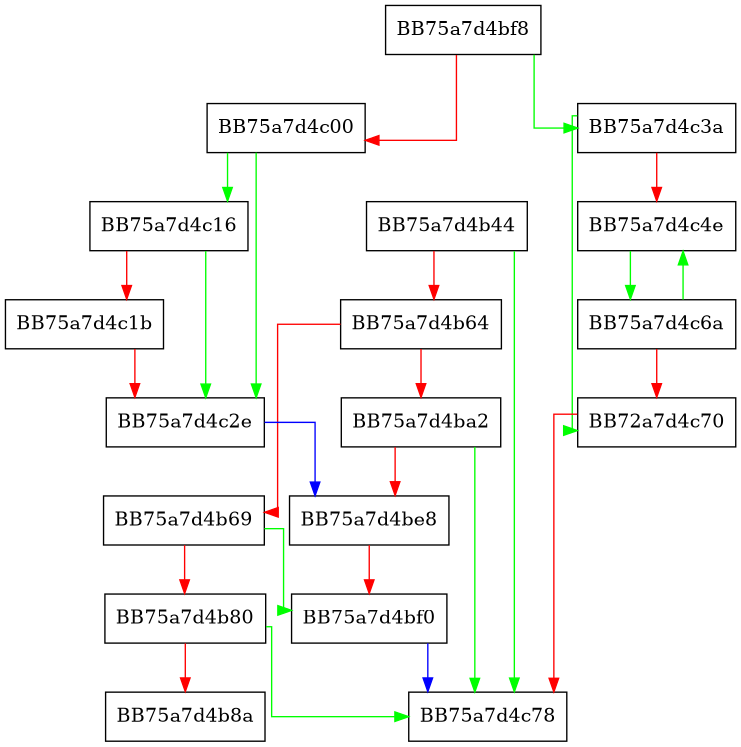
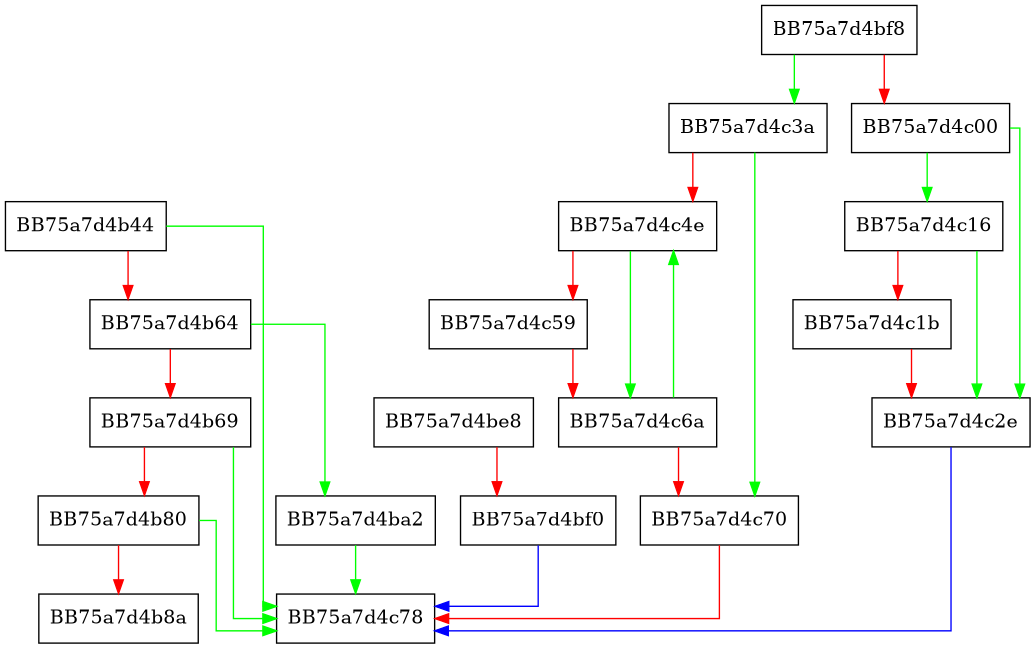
node "BB75a7d4c59": added
edge "BB75a7d4b64" -> "BB75a7d4ba2": color red -> green
node "BB72a7d4c70": label "BB72a7d4c70" -> "BB75a7d4c70"
edge "BB75a7d4c2e" -> "BB75a7d4be8": now "BB75a7d4c2e" -> "BB75a7d4c78"
edge "BB75a7d4ba2" -> "BB75a7d4be8": removed
edge "BB75a7d4b69" -> "BB75a7d4bf0": now "BB75a7d4b69" -> "BB75a7d4c78"
